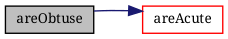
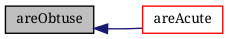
edge "areObtuse" -> "areAcute": reversed
